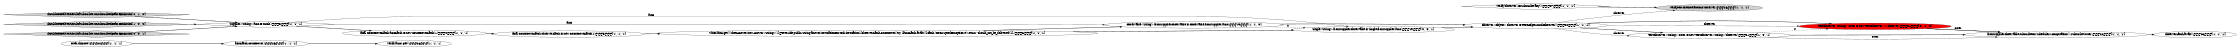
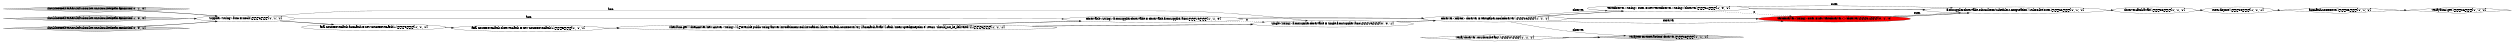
node "verifyNoMoreInteractions(observer)@@@28@@@['1', '1', '1']": shape ellipse -> diamond
edge "observerLatch.await()@@@23@@@['1', '1', '1']" -> "outer.dispose()@@@24@@@['1', '1', '1']": added
node "Supplier<String> func = mock()@@@3@@@['1', '1', '1']": shape diamond -> ellipse
node "funcLatch.countDown()@@@25@@@['1', '1', '1']": shape ellipse -> diamond
node "verify(func).get()@@@26@@@['1', '1', '1']": shape ellipse -> diamond
